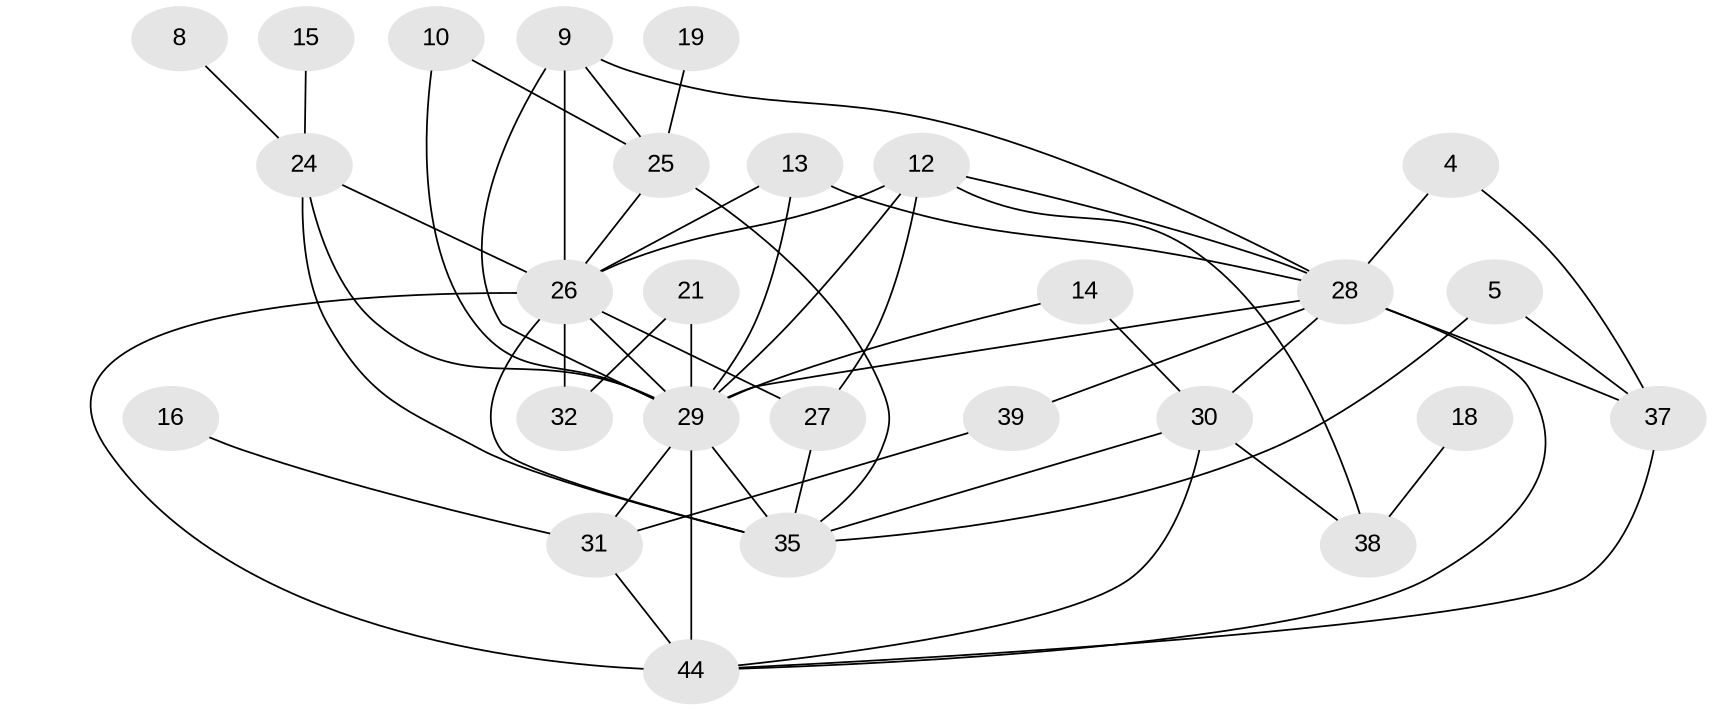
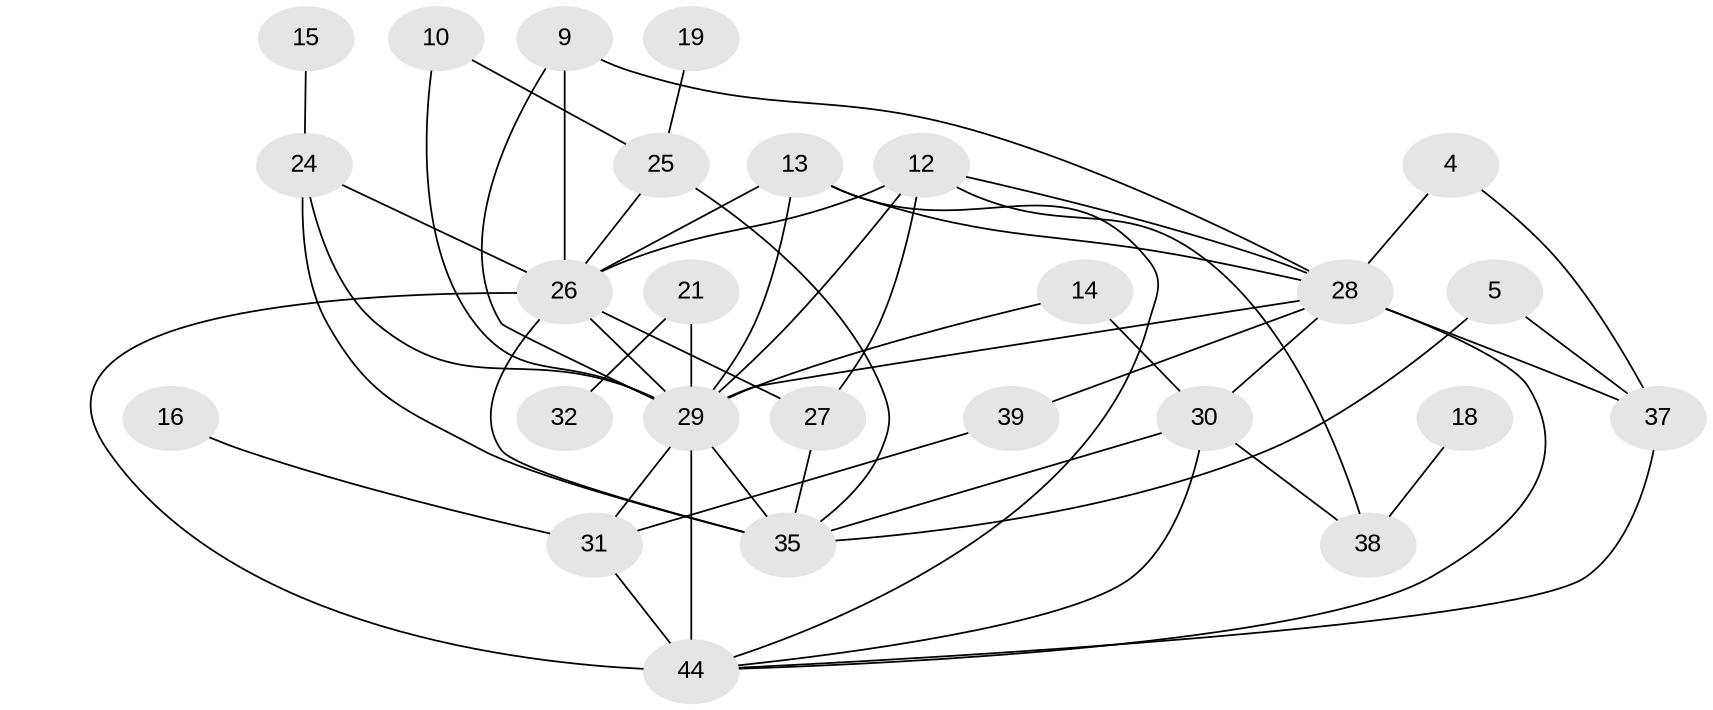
node "8": removed
edge "9" -- "25": removed
edge "26" -- "32": removed
edge "13" -- "44": added
